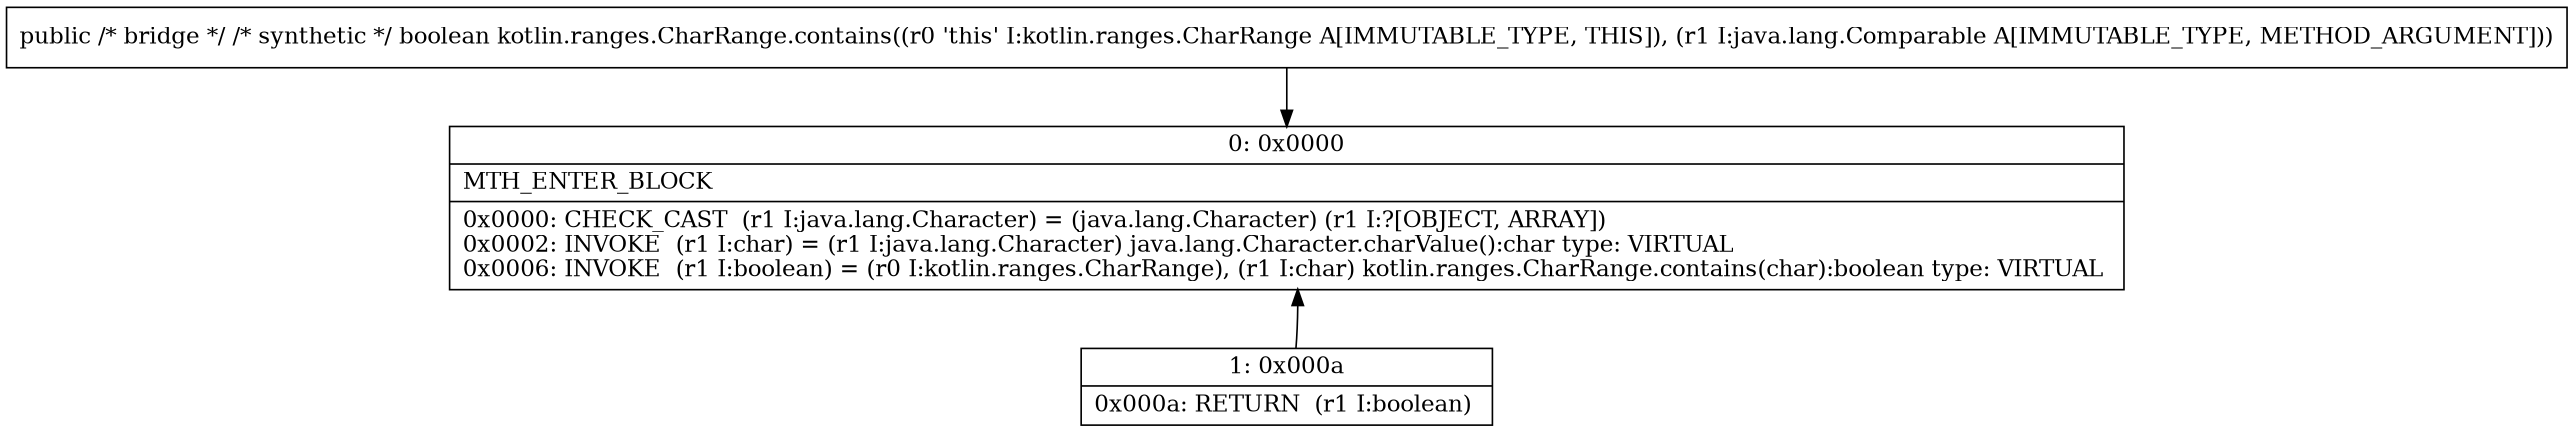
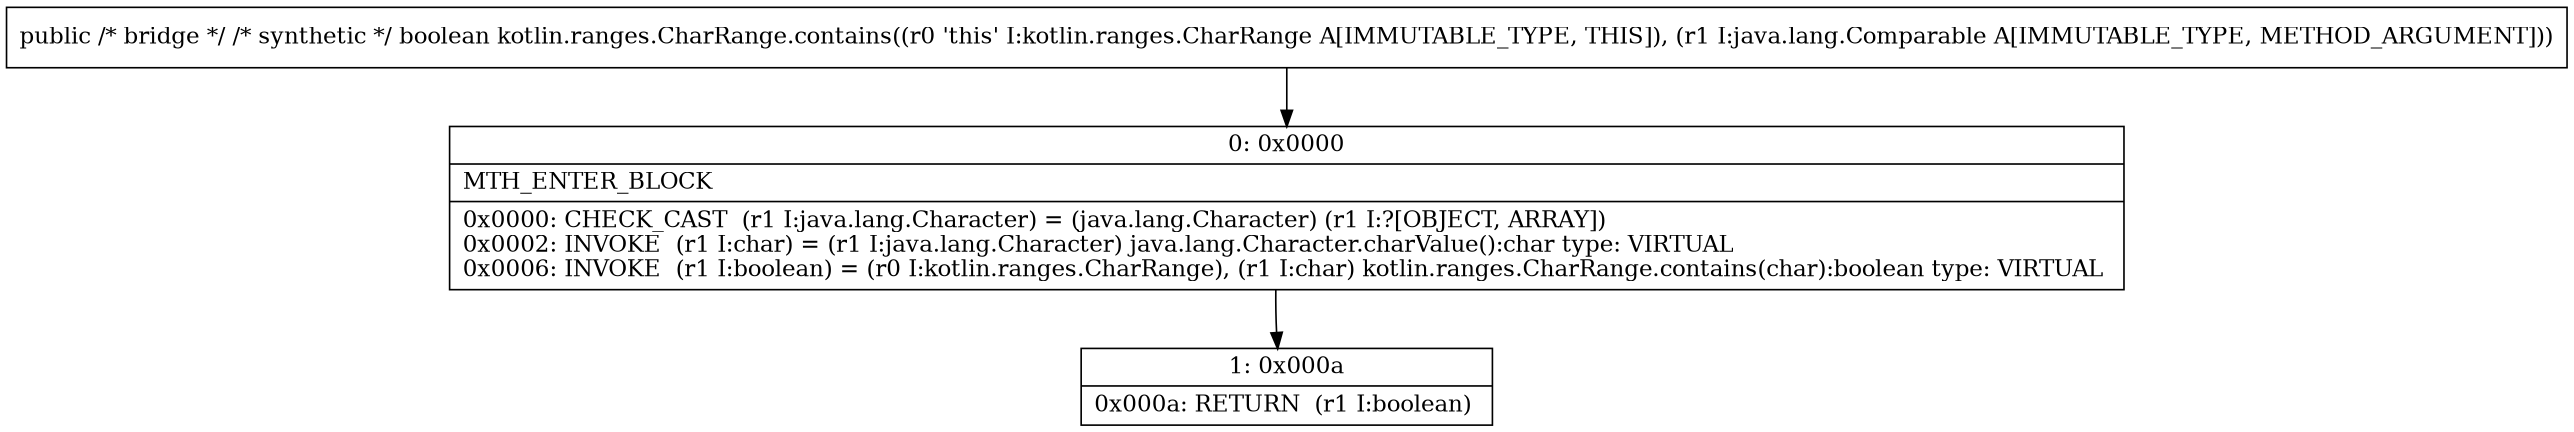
edge "1: 0x000a" -> "0: 0x0000": reversed
